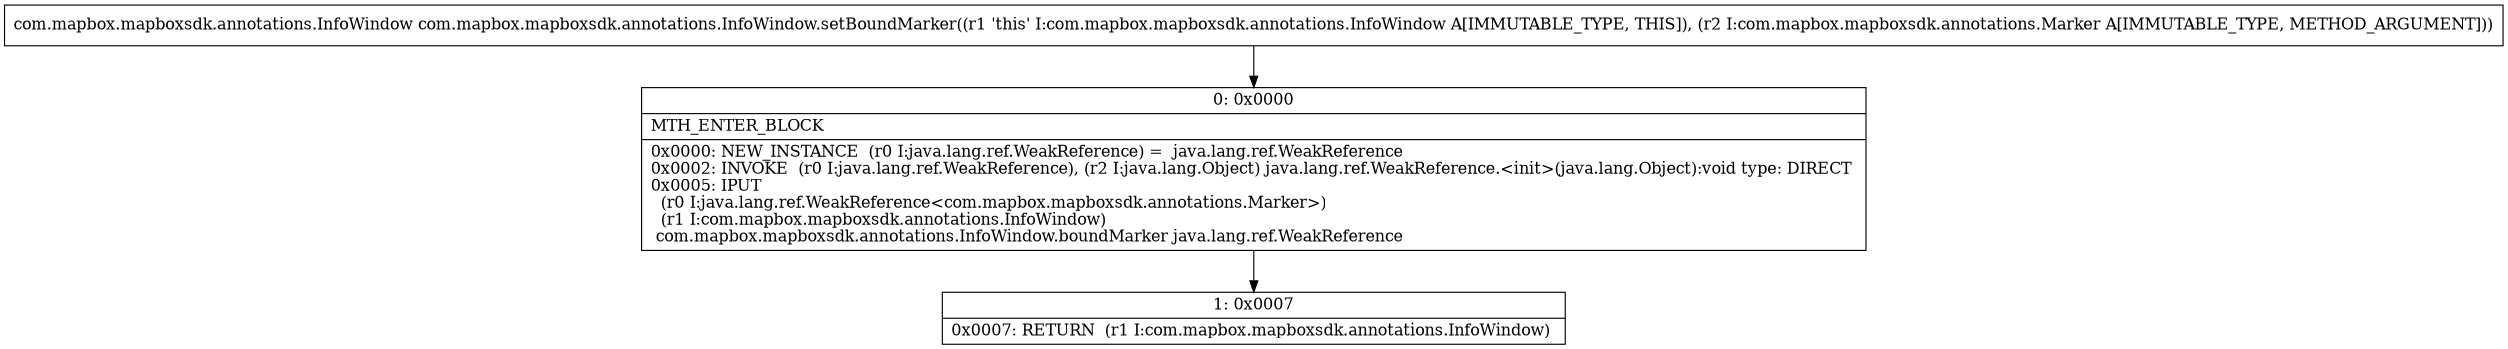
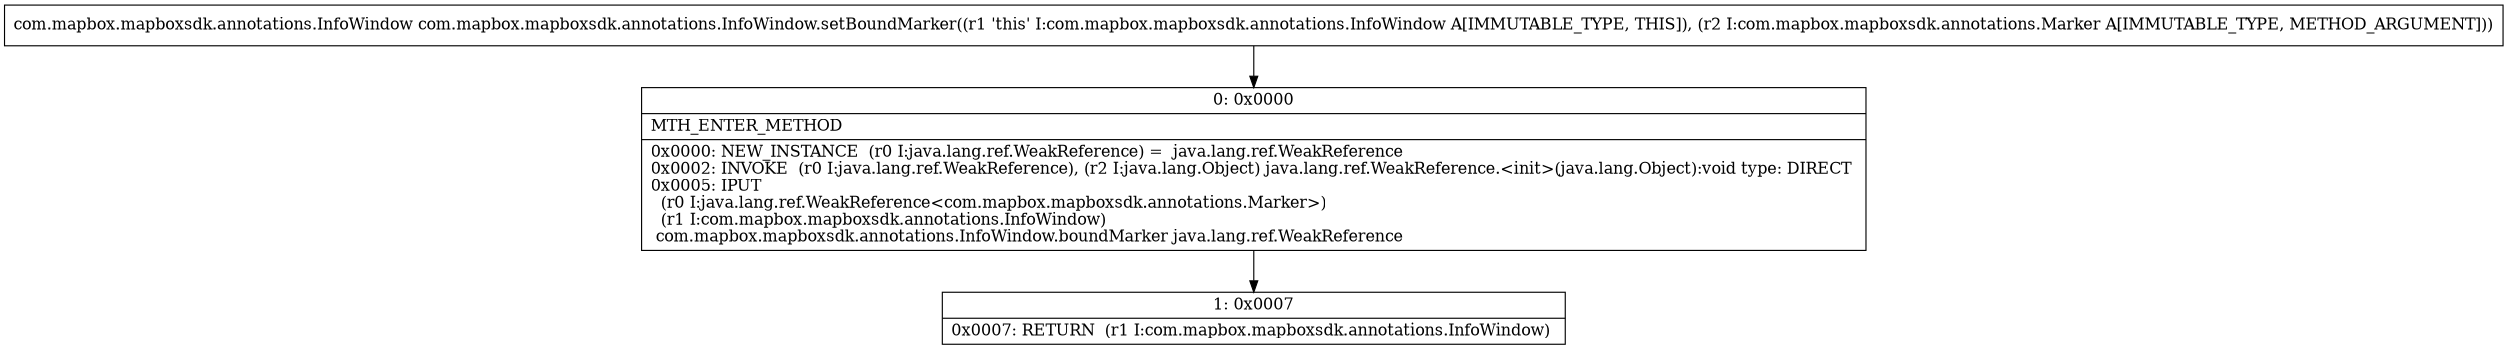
node "0: 0x0000": text "MTH_ENTER_BLOCK" -> "MTH_ENTER_METHOD"
